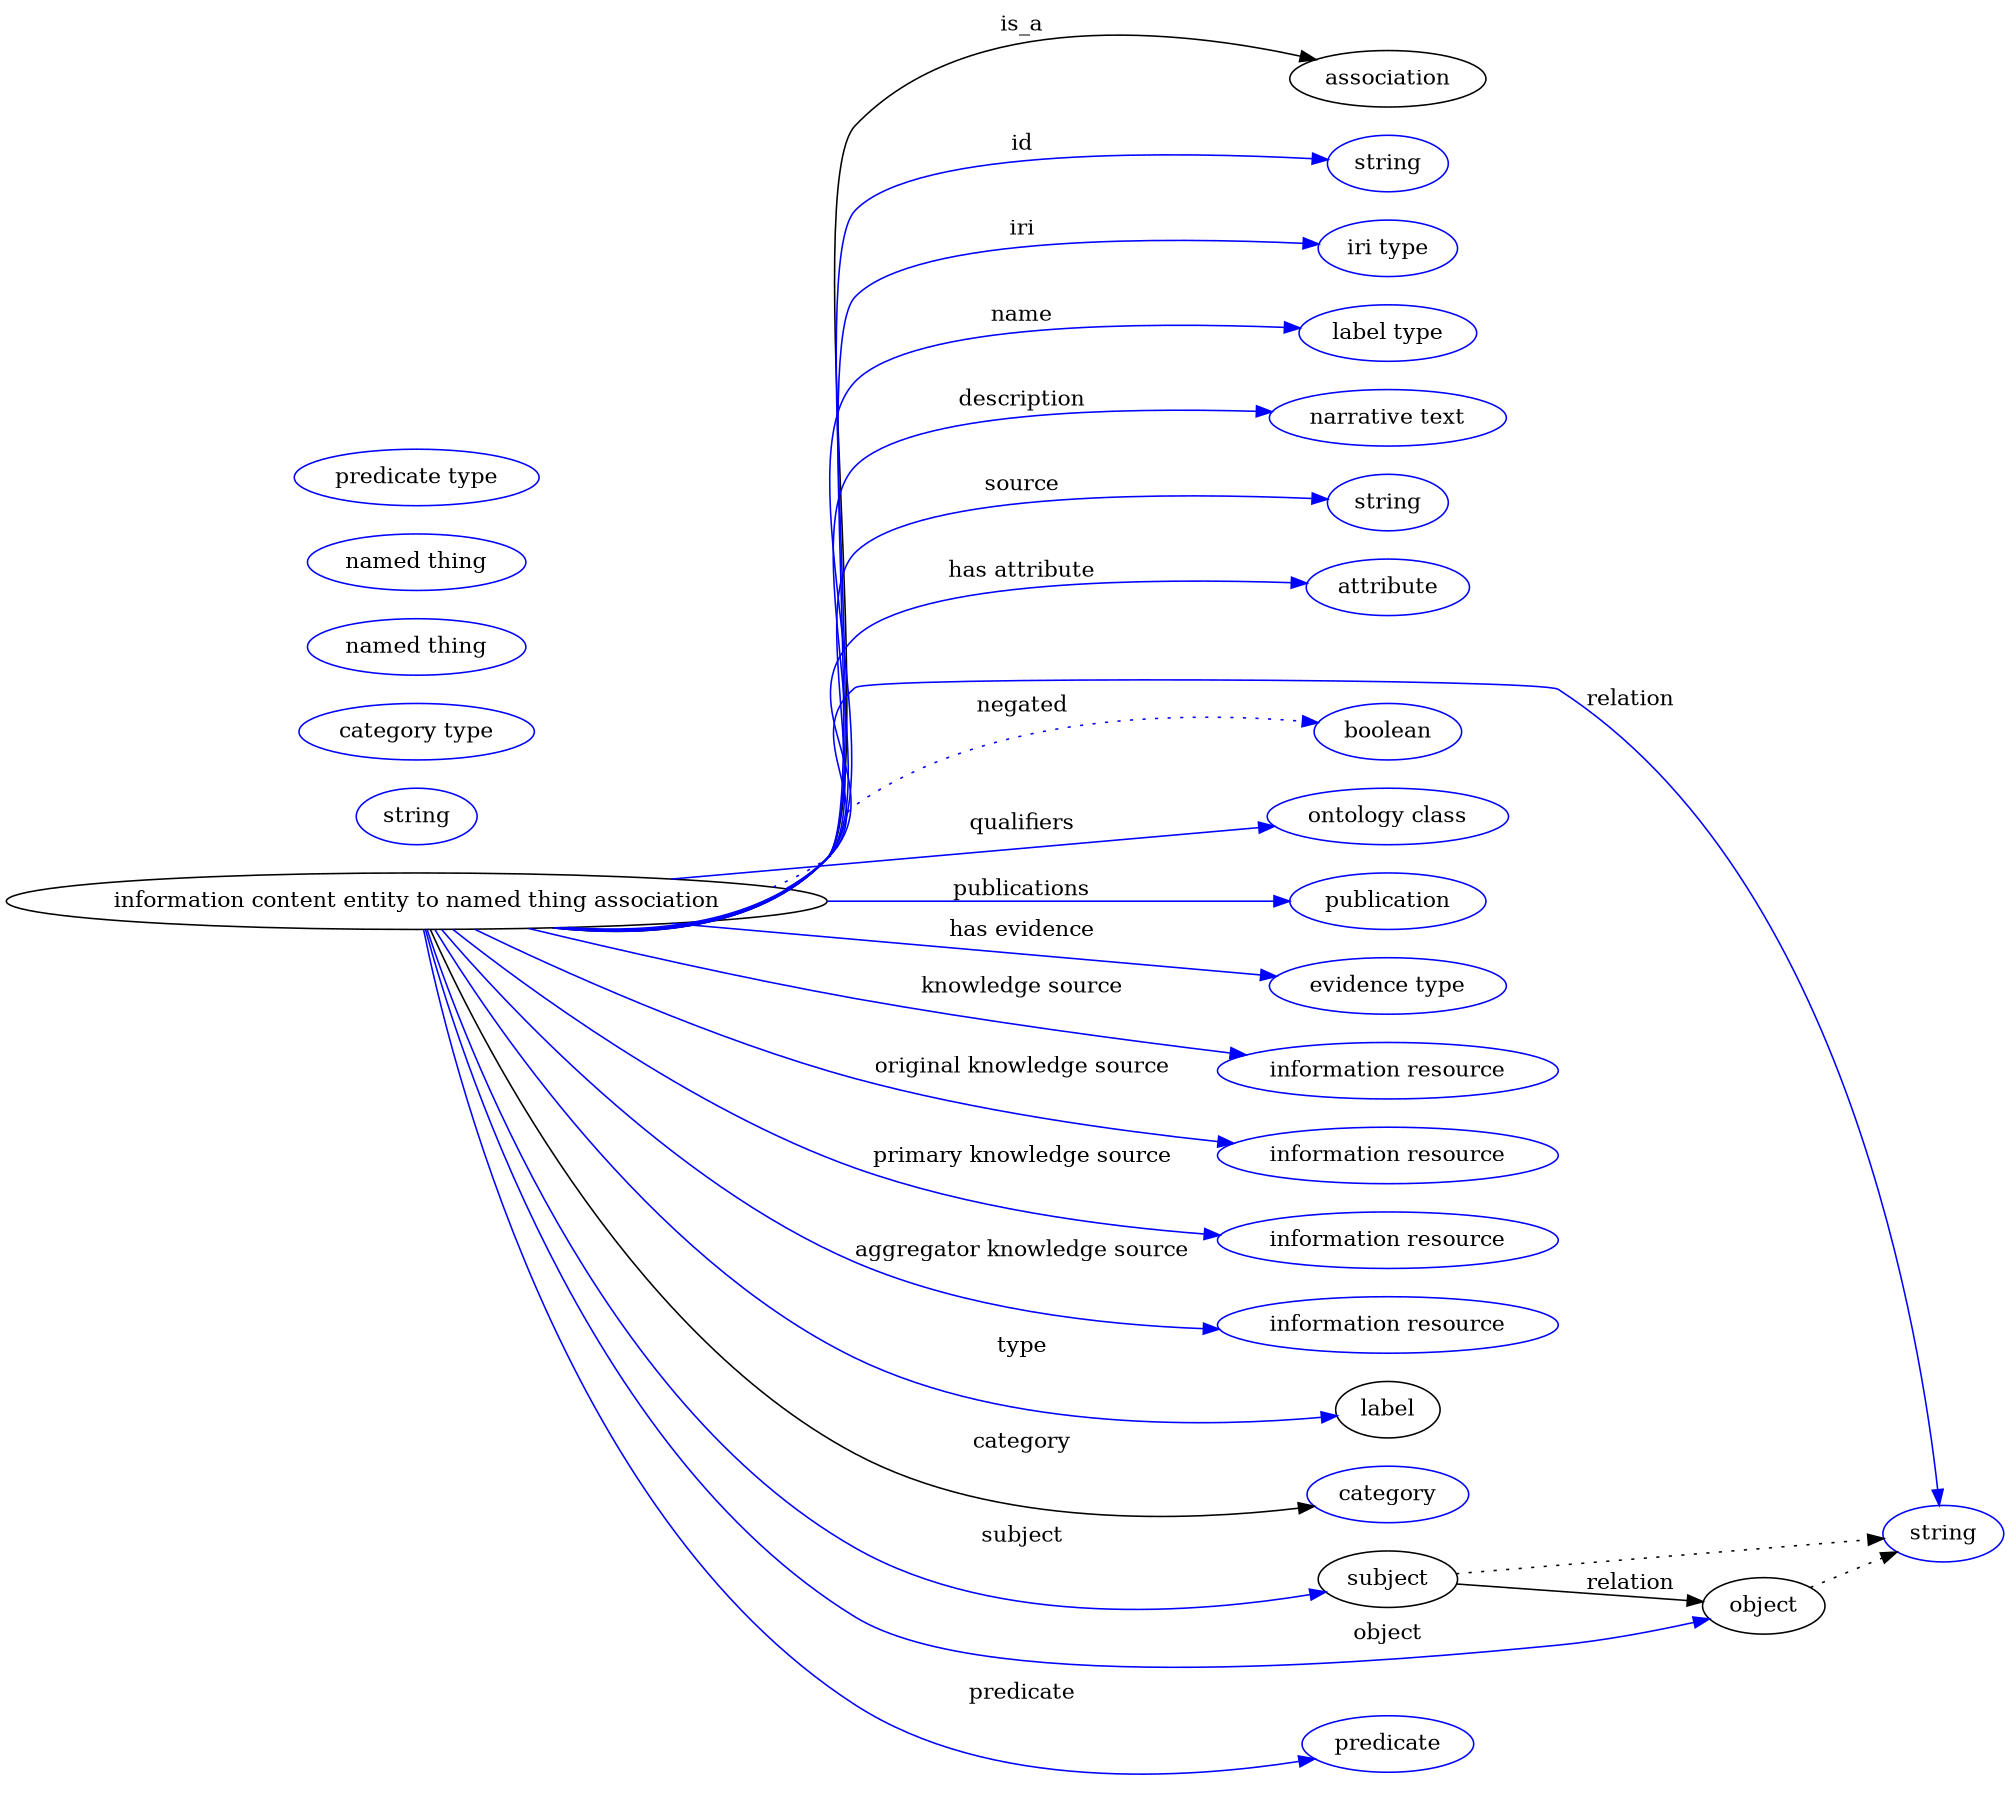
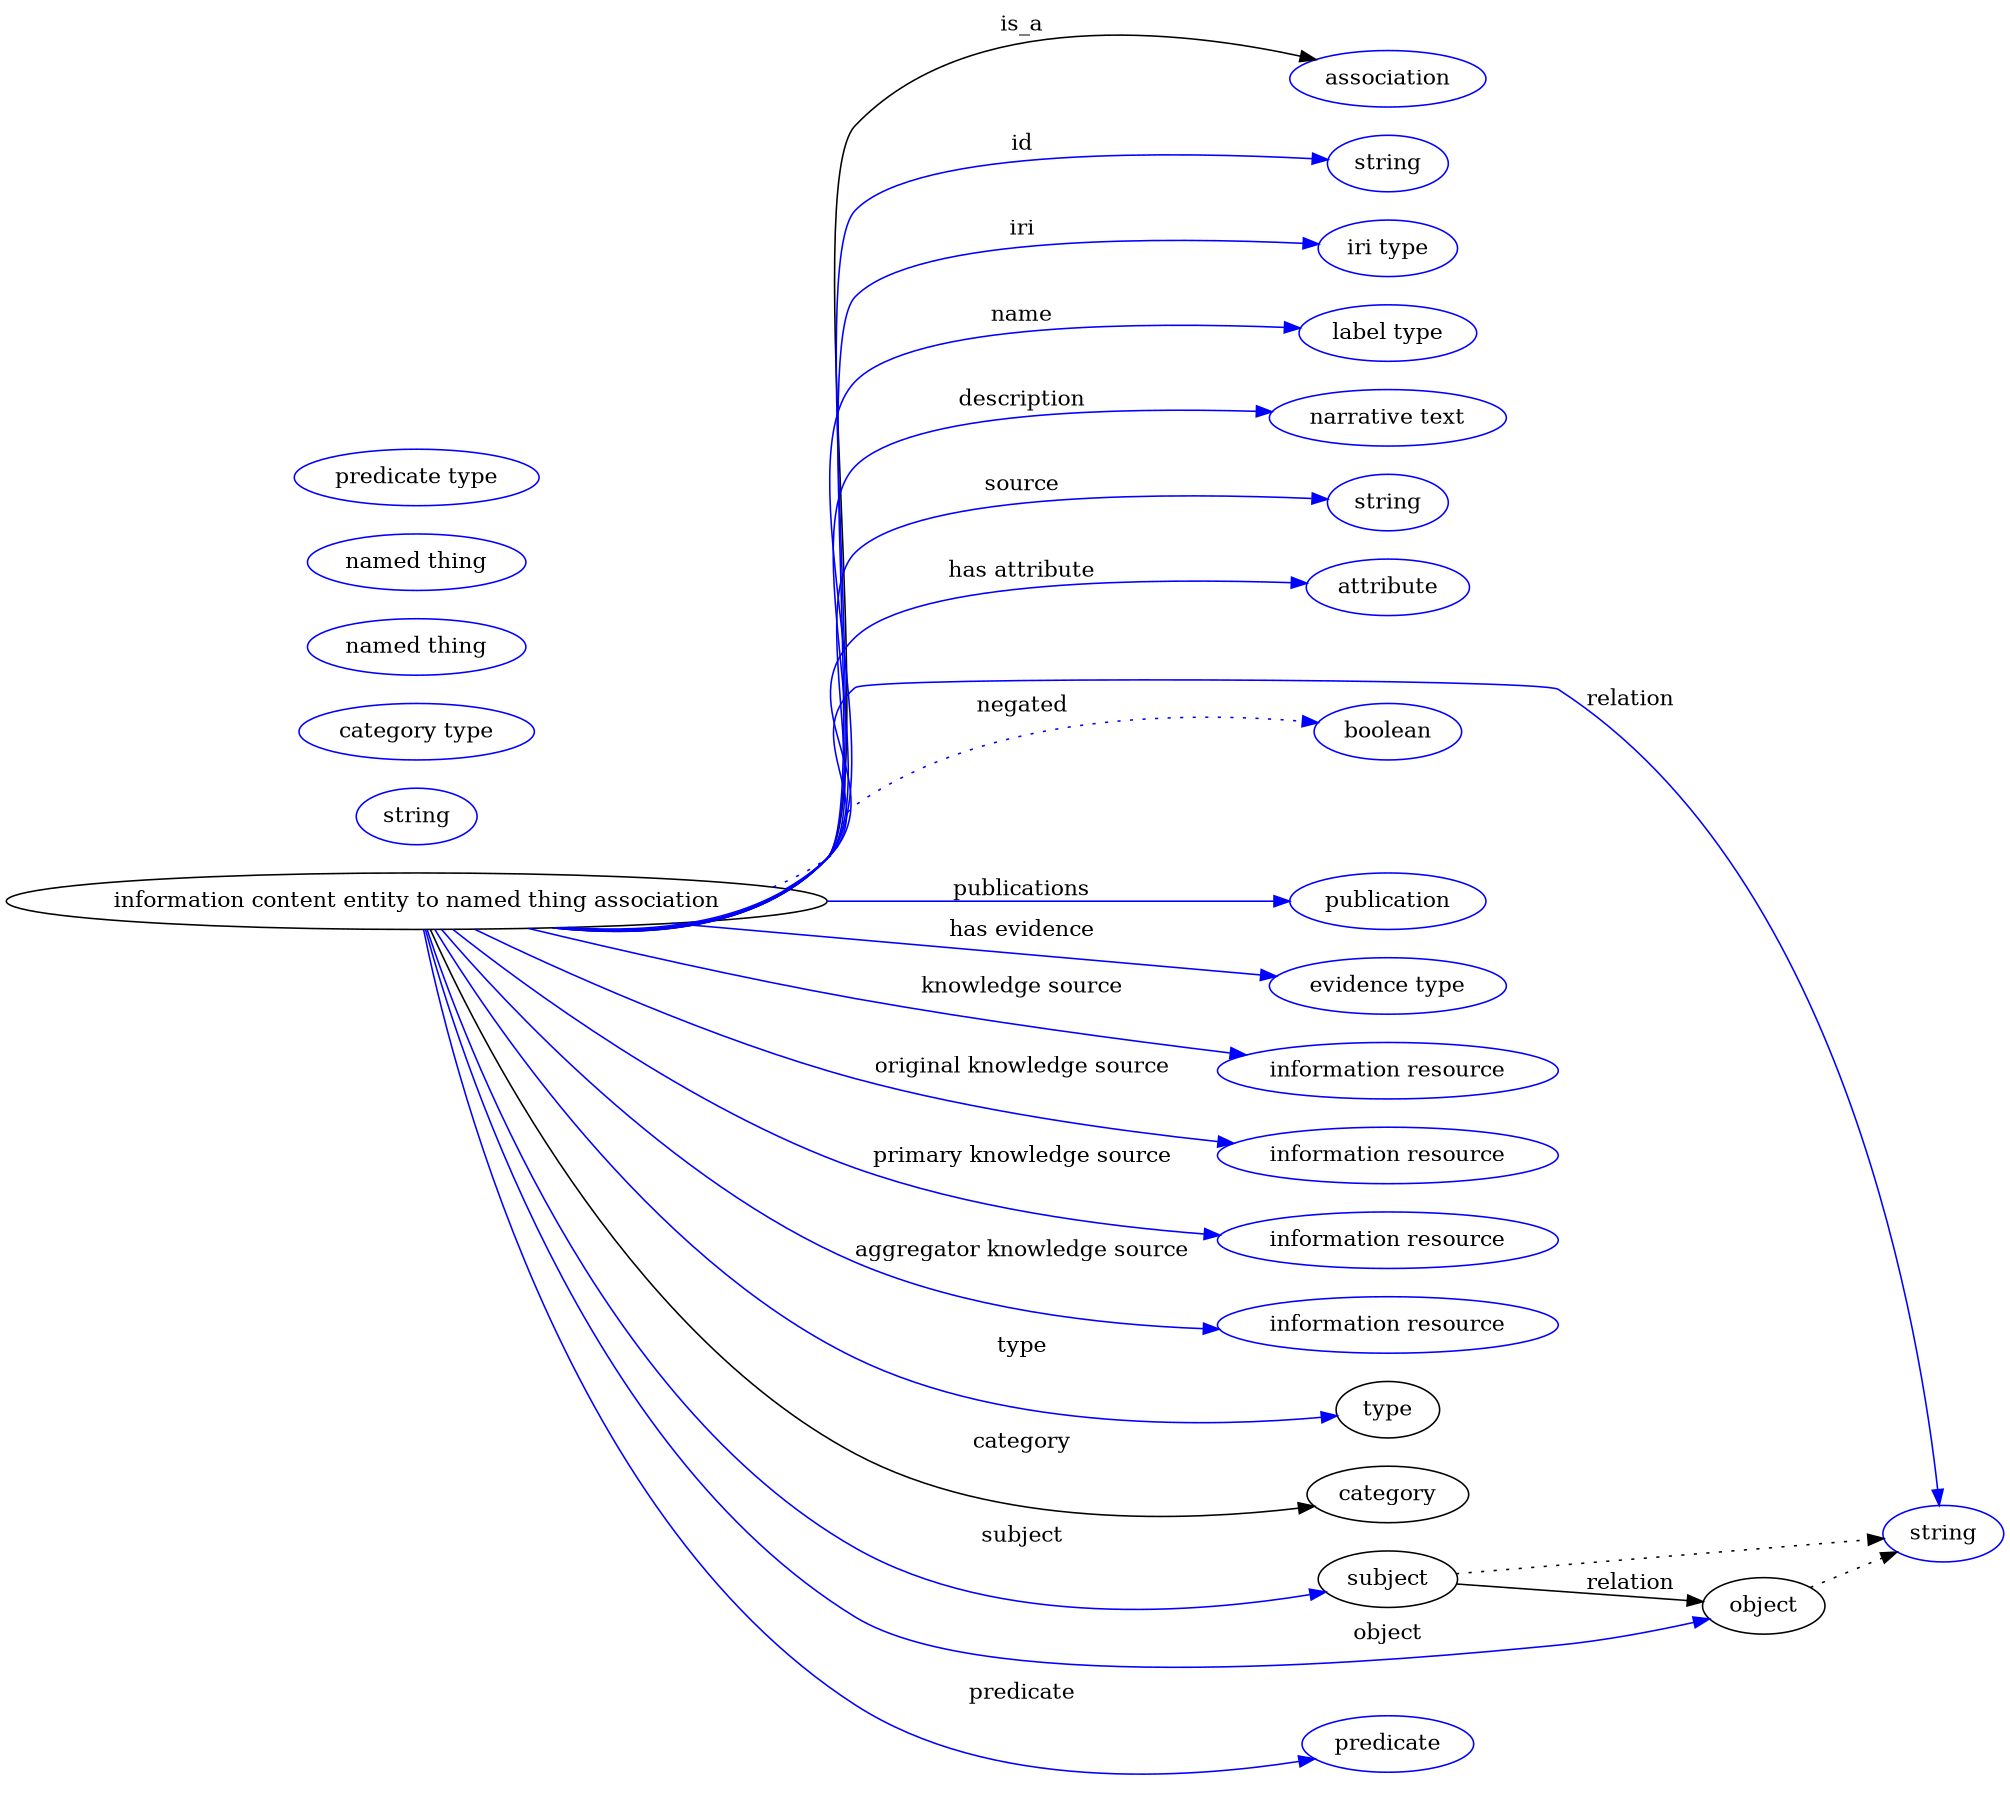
node "association": color black -> blue
node "ontology class": removed
node "label": label "label" -> "type"
node "category": color blue -> black
